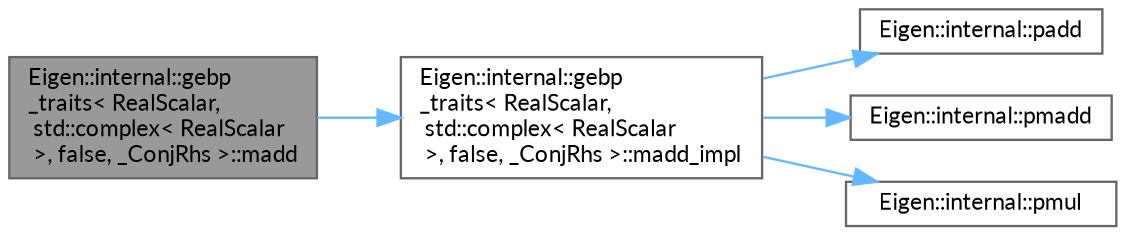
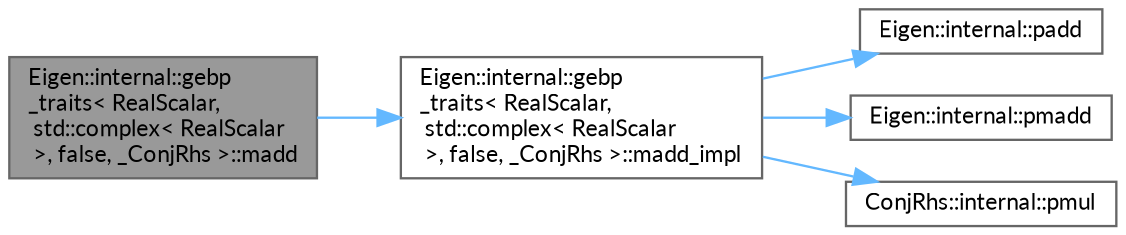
node "Eigen::internal::pmul": label "Eigen::internal::pmul" -> "ConjRhs::internal::pmul"
